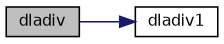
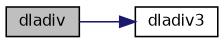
node "dladiv1": label "dladiv1" -> "dladiv3"
